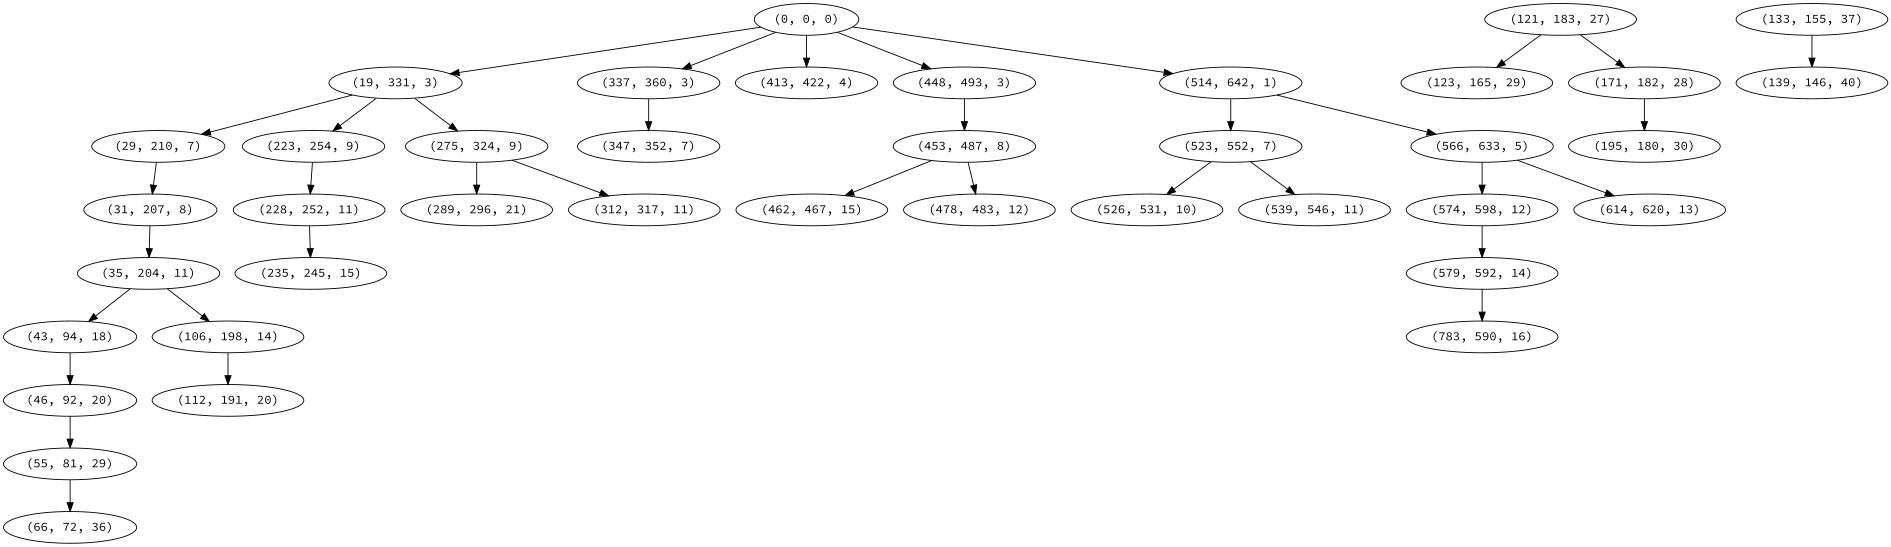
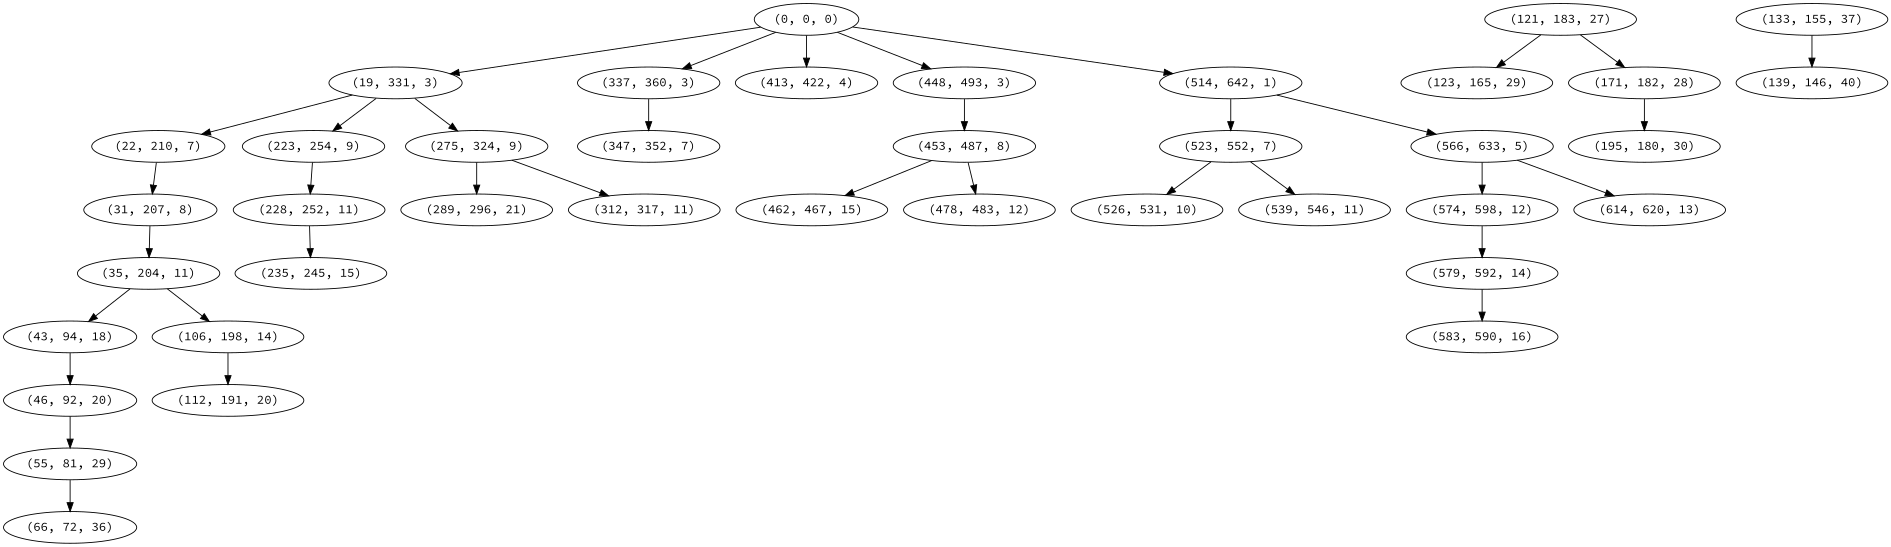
node "(29, 210, 7)": label "(29, 210, 7)" -> "(22, 210, 7)"
node "(783, 590, 16)": label "(783, 590, 16)" -> "(583, 590, 16)"
